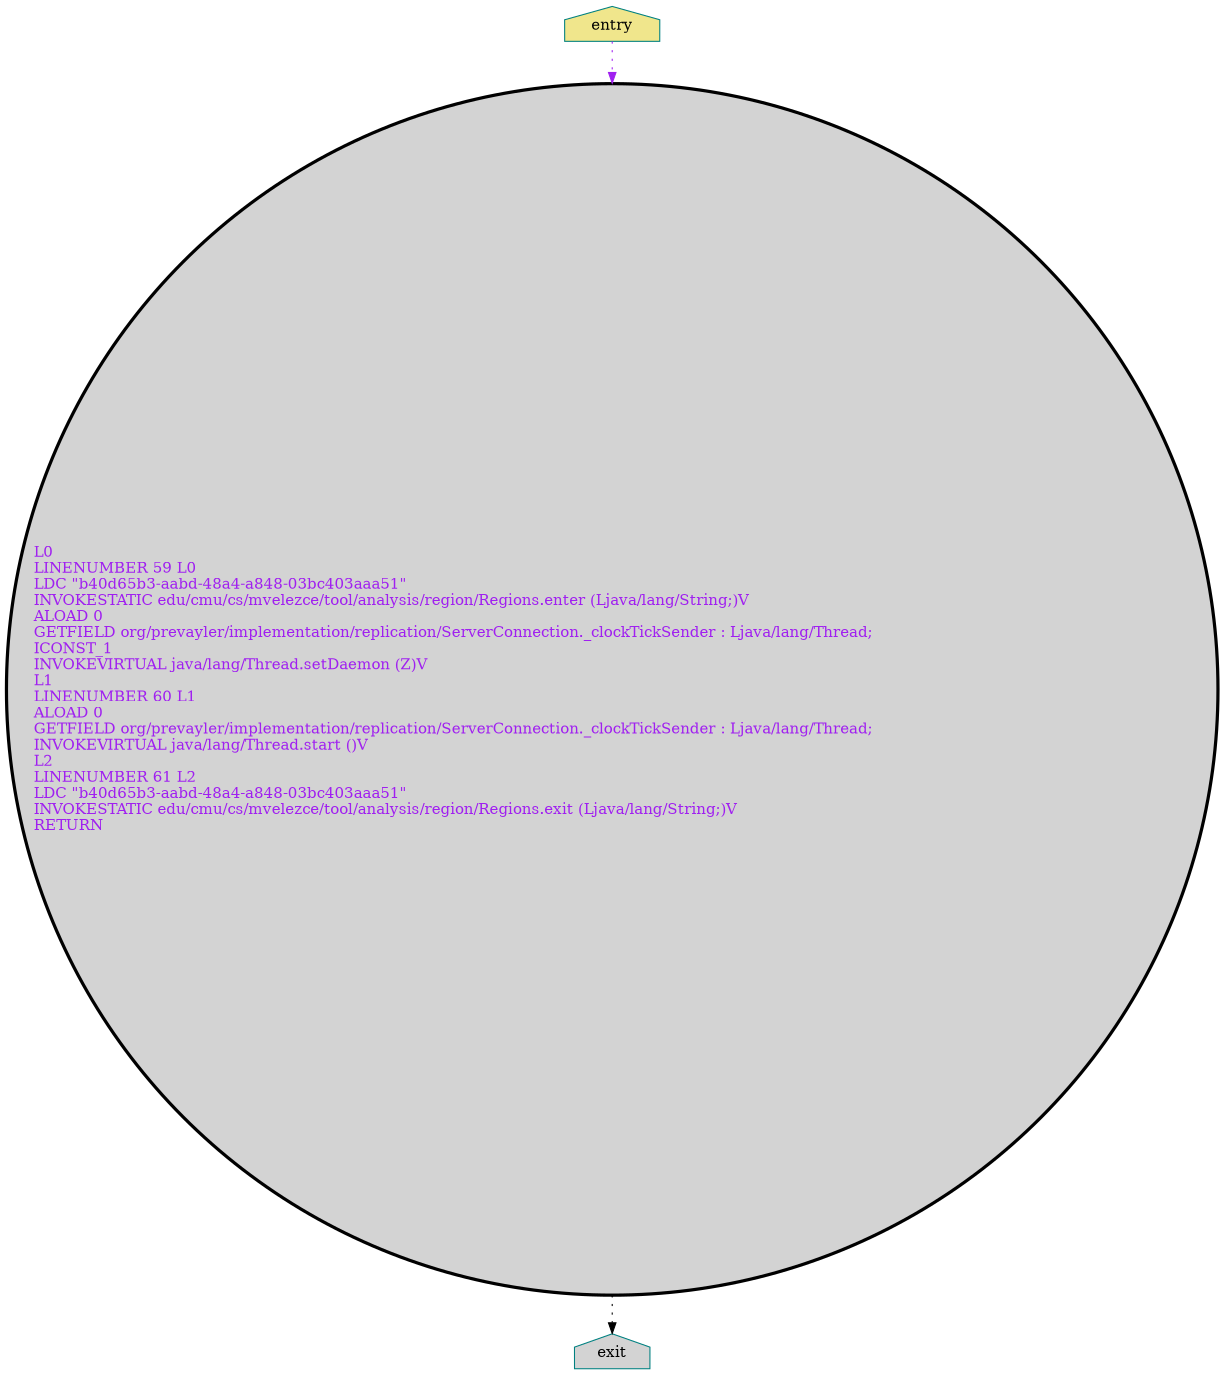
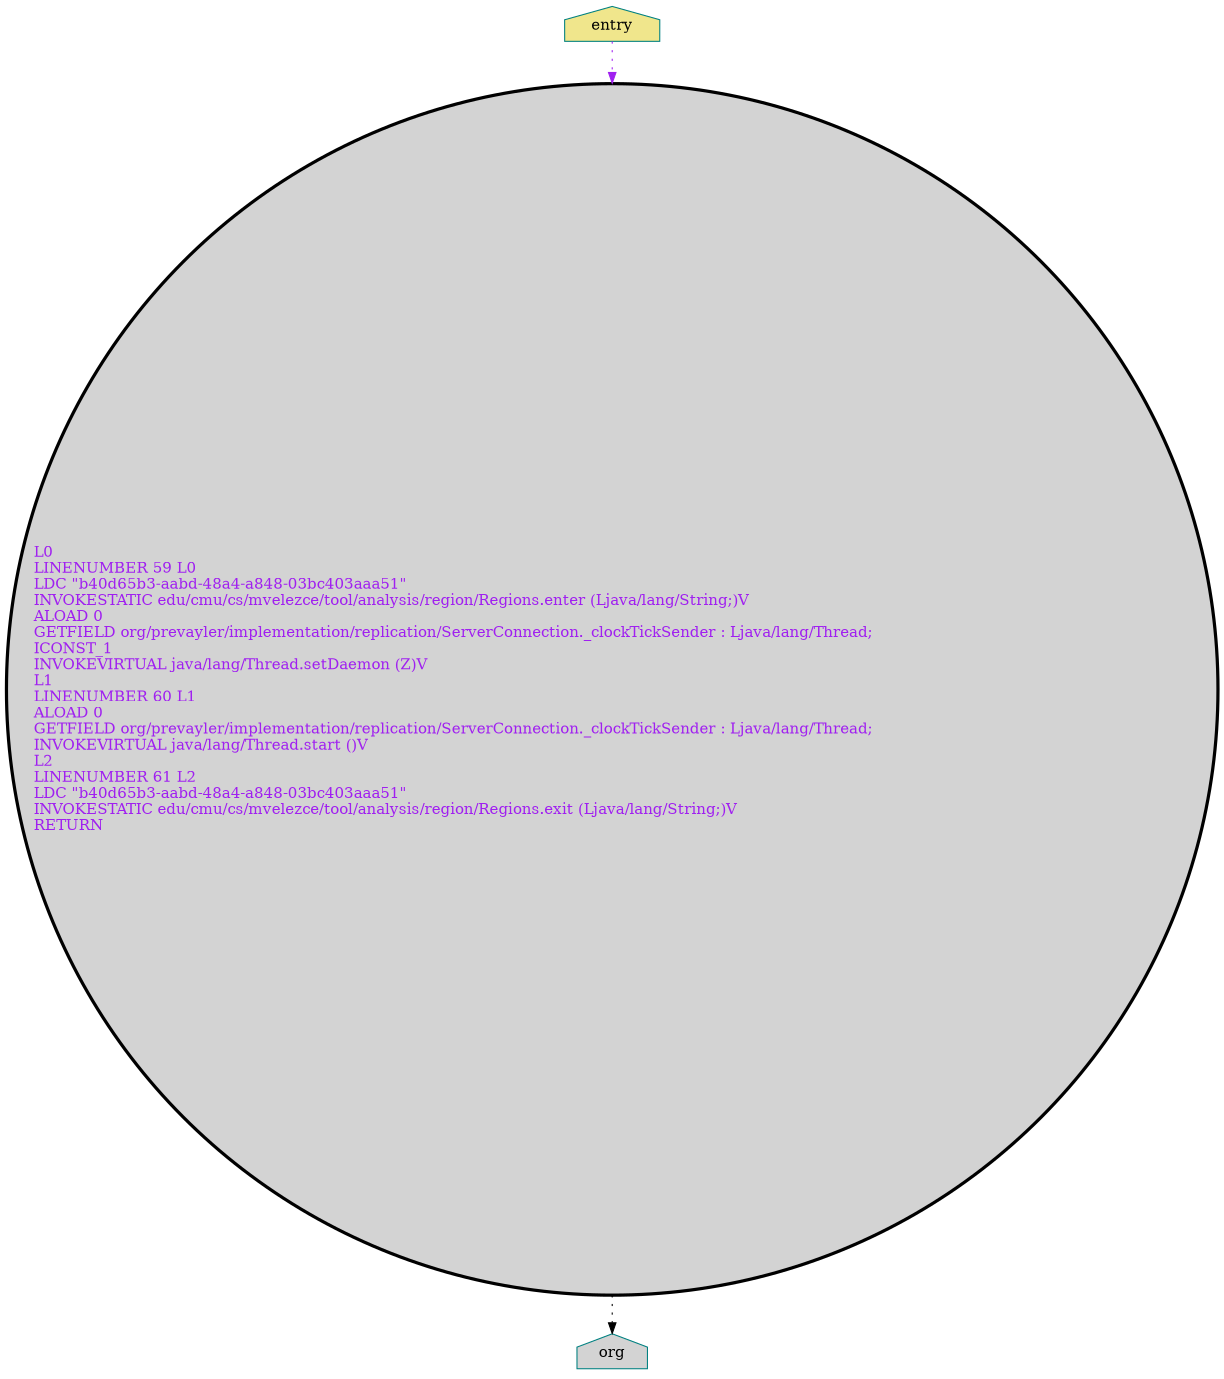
node "exit": label "exit" -> "org"
